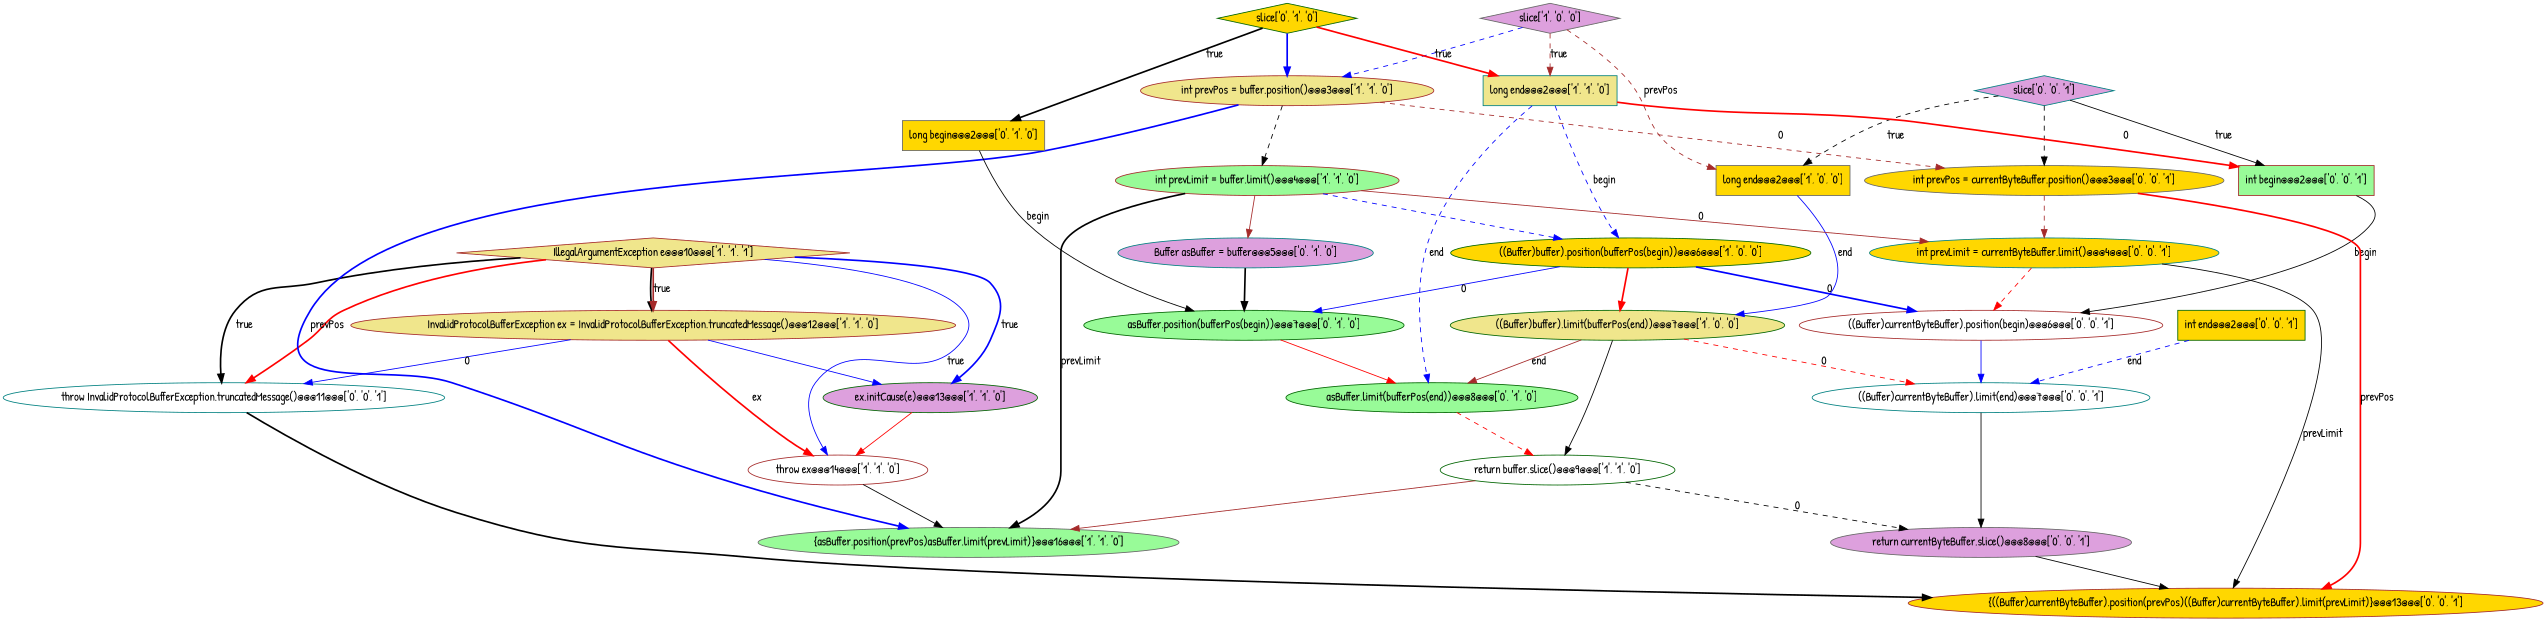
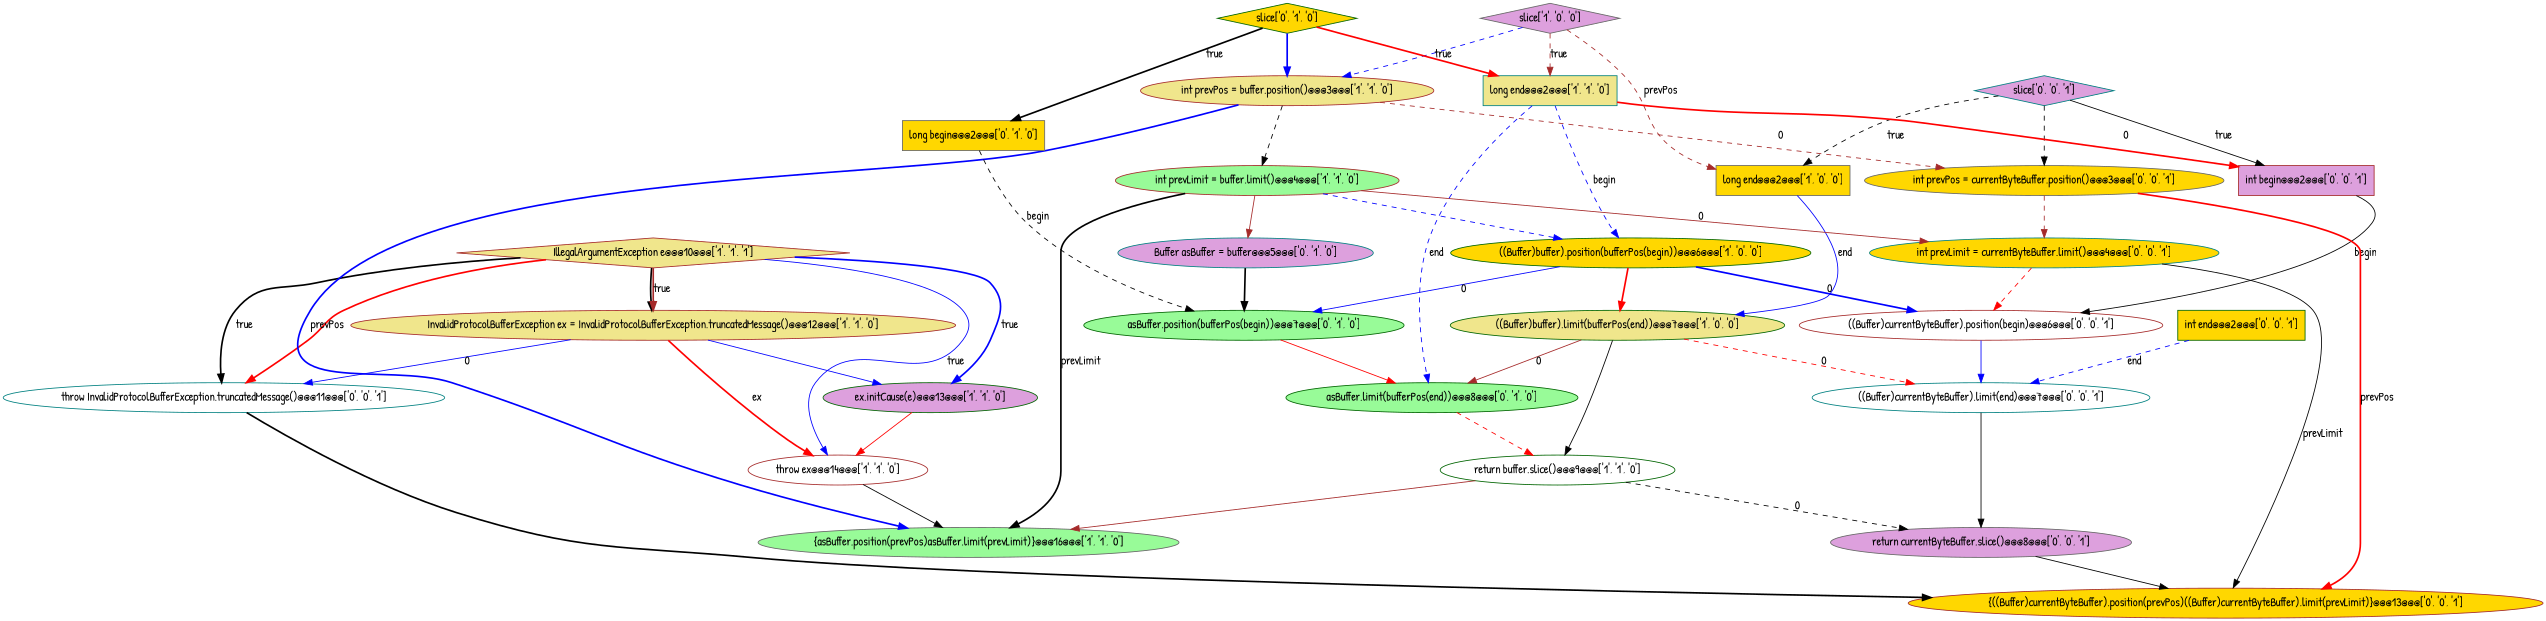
node "int begin@@@2@@@['0', '0', '1']": fillcolor palegreen -> plum
edge "long begin@@@2@@@['0', '1', '0']" -> "asBuffer.position(bufferPos(begin))@@@7@@@['0', '1', '0']": style solid -> dashed
edge "((Buffer)buffer).limit(bufferPos(end))@@@7@@@['1', '0', '0']" -> "asBuffer.limit(bufferPos(end))@@@8@@@['0', '1', '0']": label "end" -> "0"
